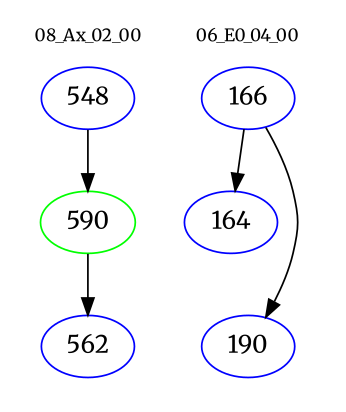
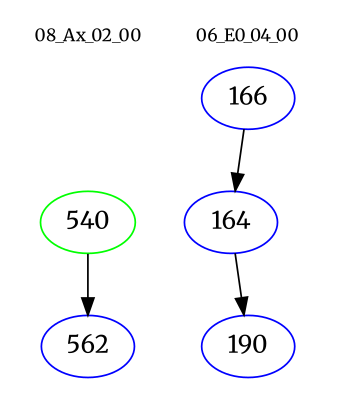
node "548": removed
edge "166" -> "190": now "164" -> "190"
node "590": label "590" -> "540"
